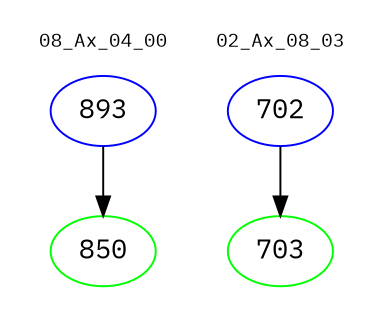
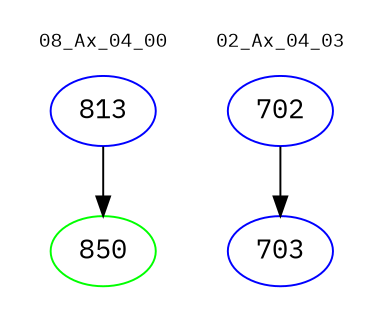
cluster "02_Ax_08_03": label "02_Ax_08_03" -> "02_Ax_04_03"
node "893": label "893" -> "813"
node "703": color green -> blue
